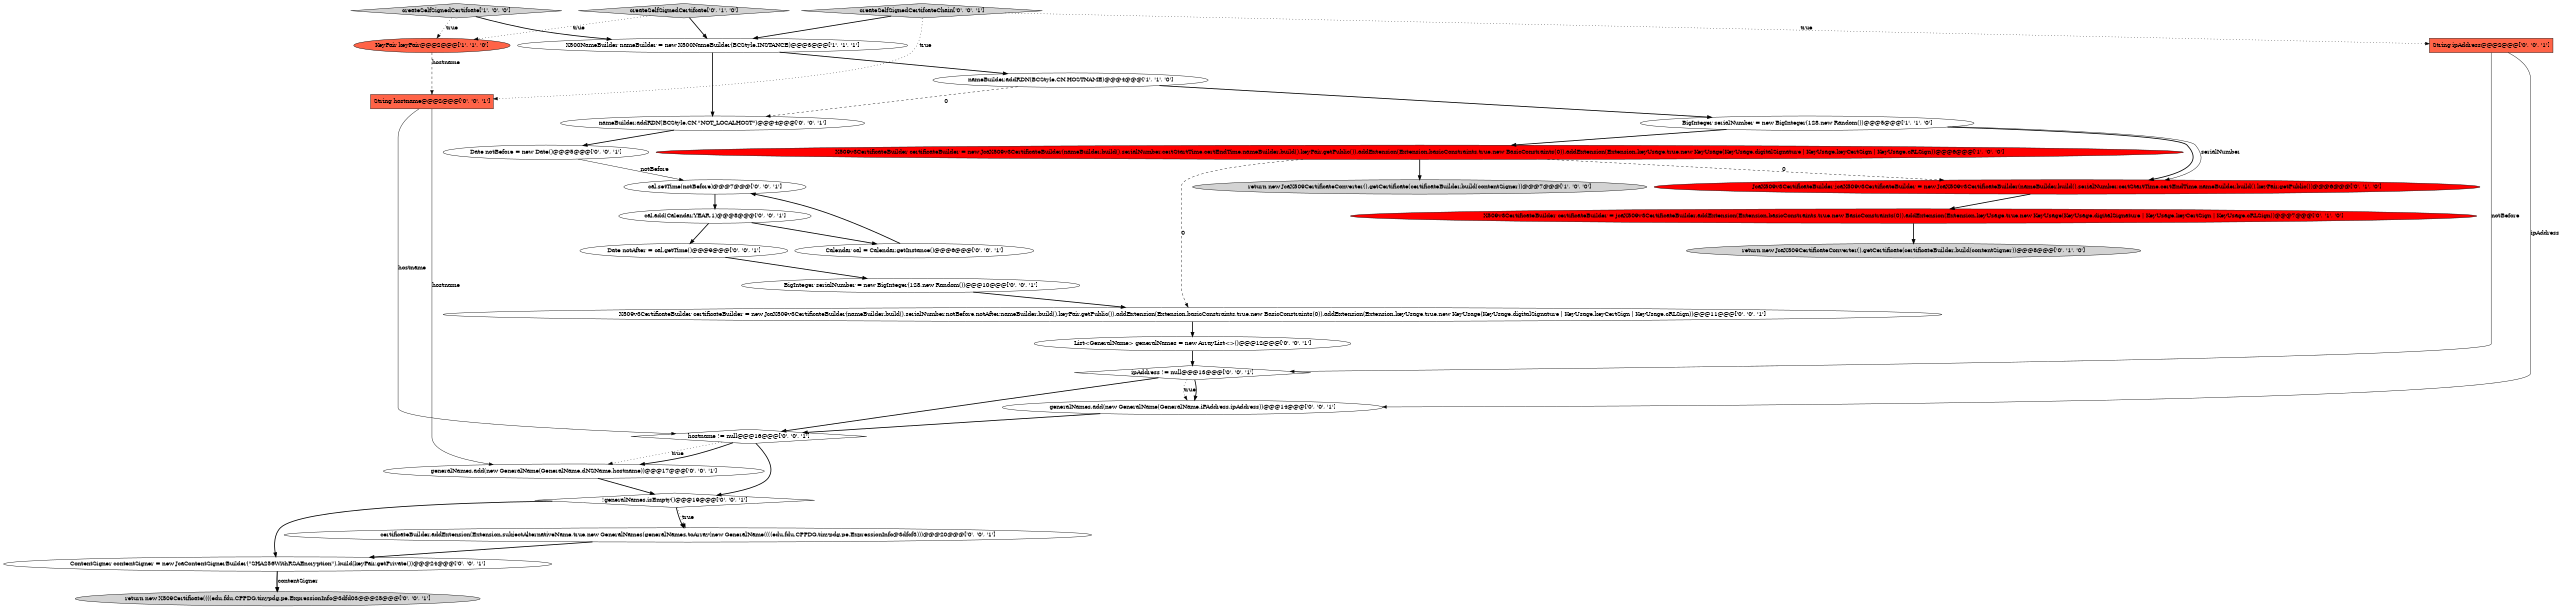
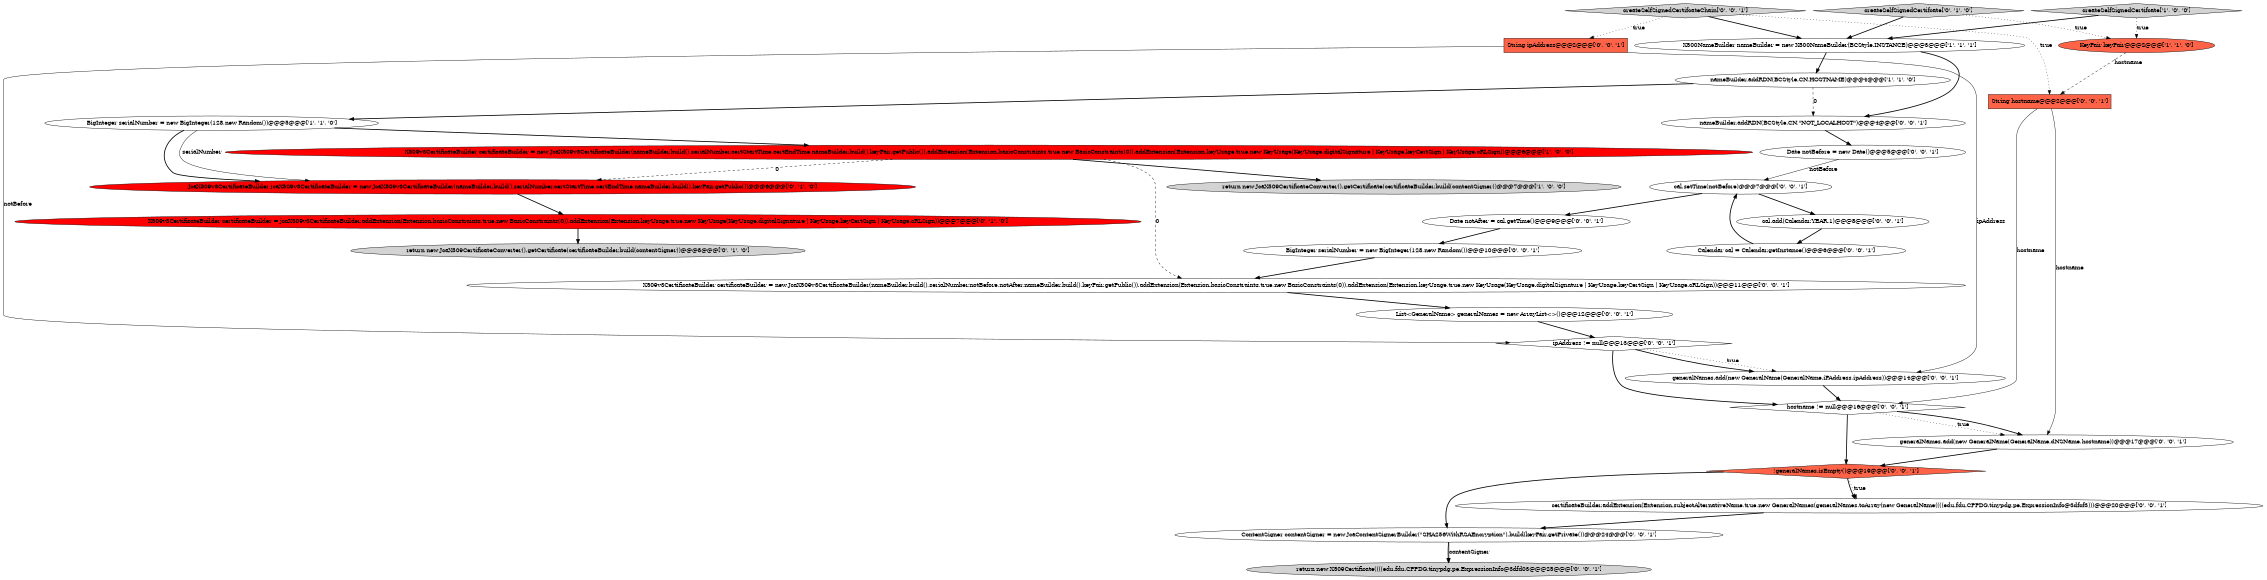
edge "cal.add(Calendar.YEAR,1)@@@8@@@['0', '0', '1']" -> "Date notAfter = cal.getTime()@@@9@@@['0', '0', '1']": now "cal.setTime(notBefore)@@@7@@@['0', '0', '1']" -> "Date notAfter = cal.getTime()@@@9@@@['0', '0', '1']"
node "!generalNames.isEmpty()@@@19@@@['0', '0', '1']": fillcolor white -> tomato
